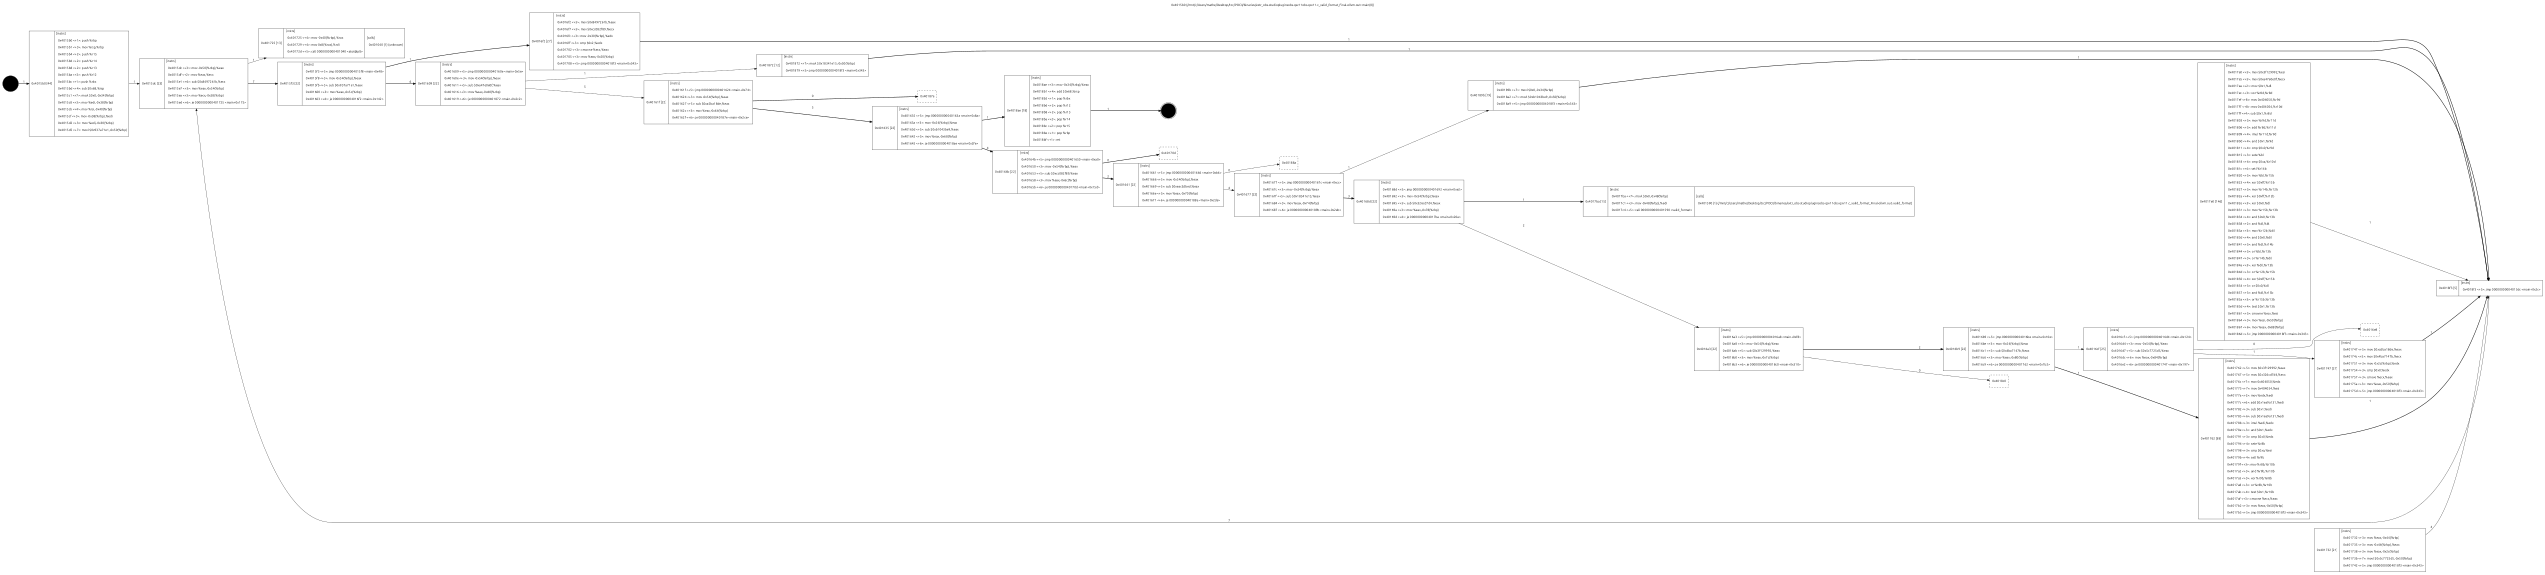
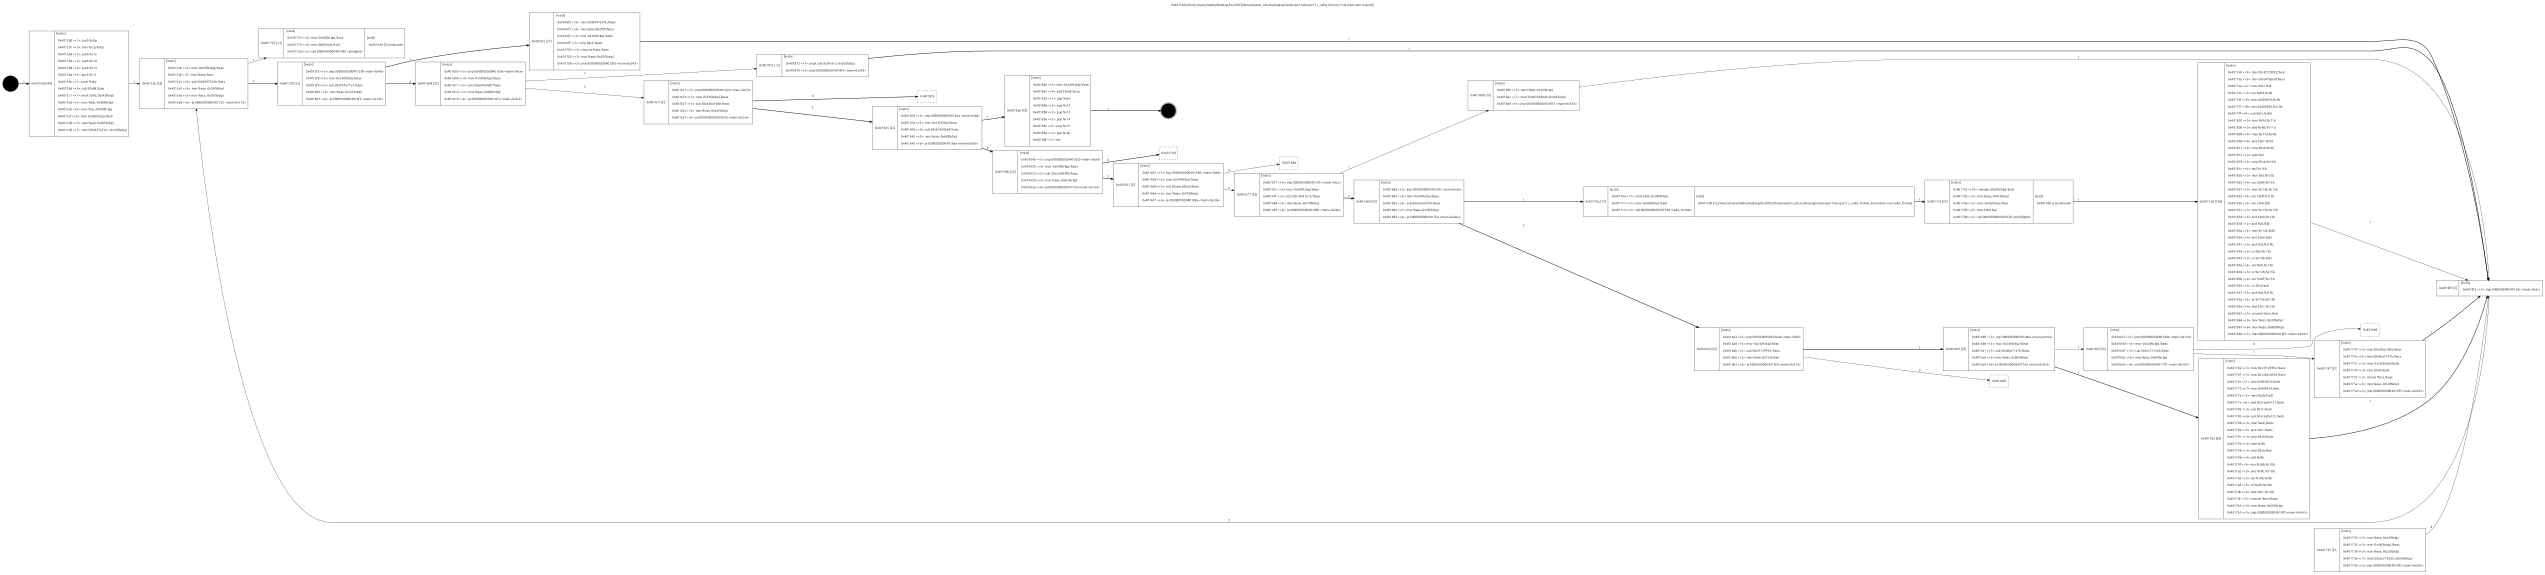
edge "0x40189b [19]" -> "0x4018f3 [5]": style bold -> solid
node "0x4017c9 [23]": added
edge "0x40168d [22]" -> "0x4016a3 [22]": style solid -> bold
